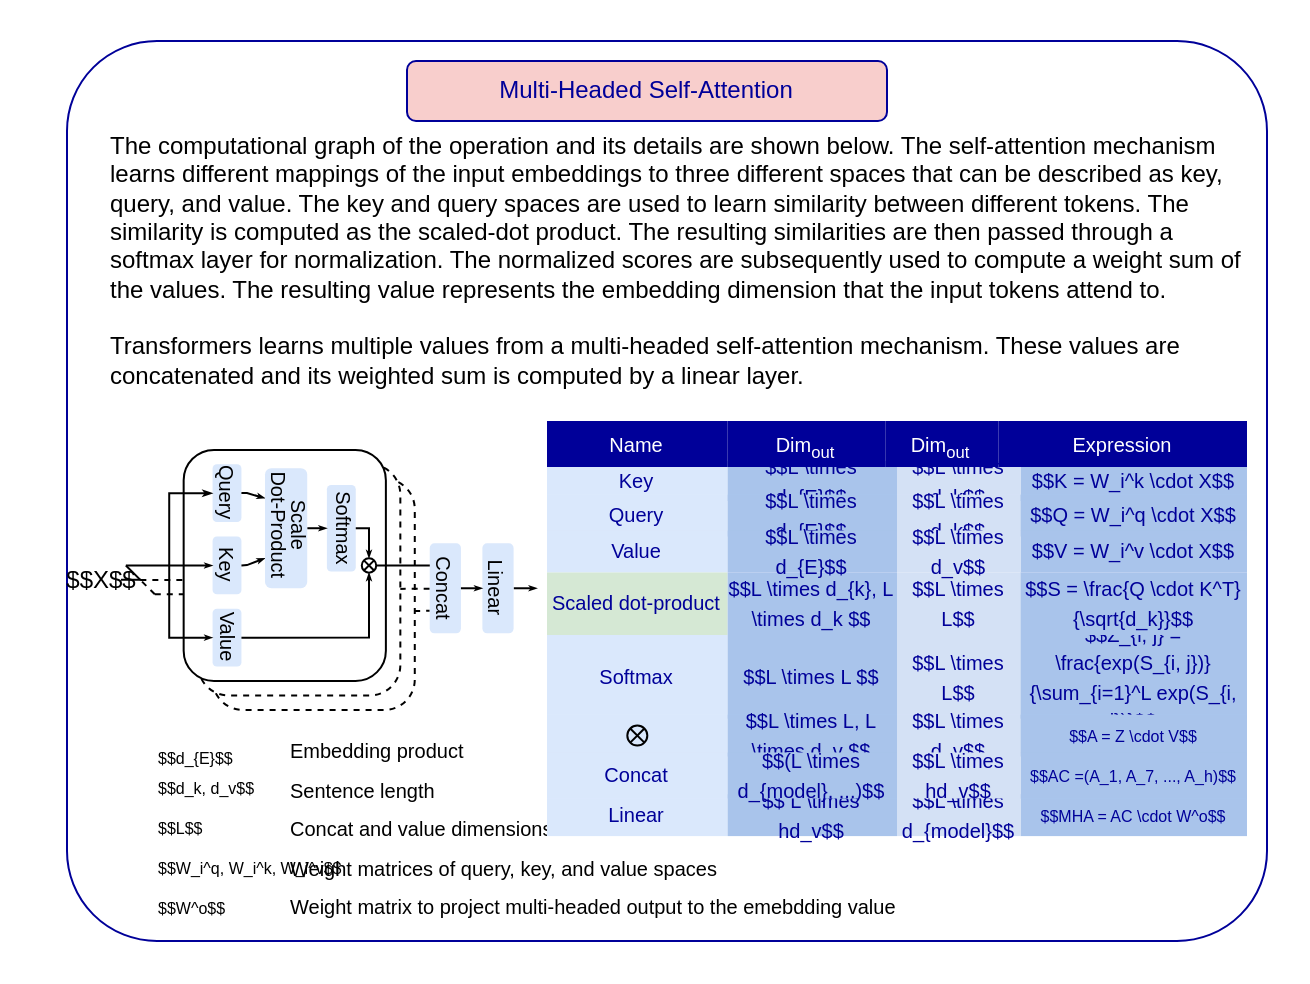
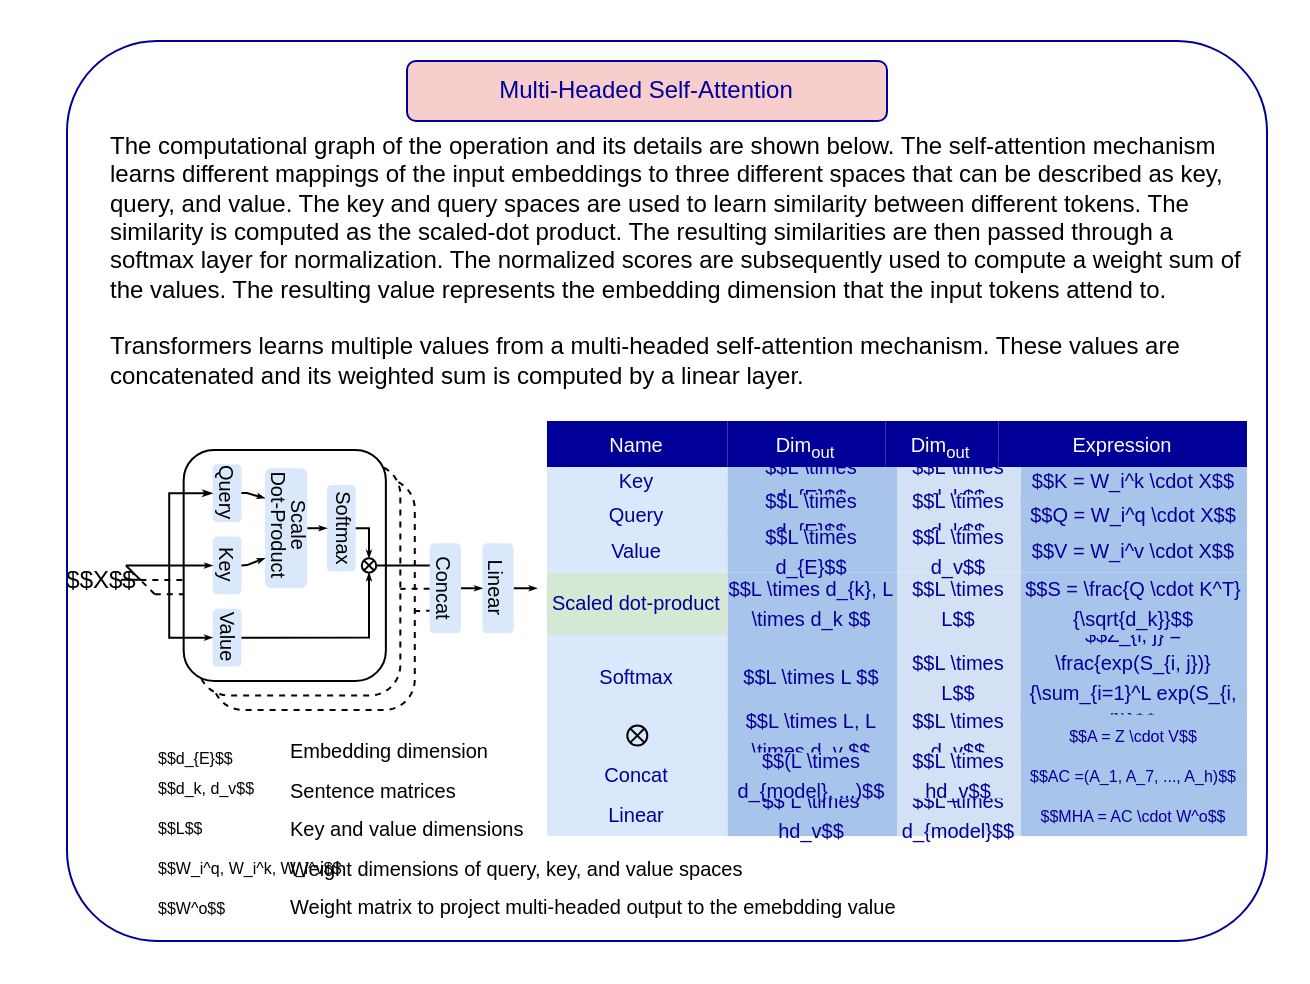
node "Embedding product": label "Embedding product" -> "Embedding dimension"
node "Sentence length": label "Sentence length" -> "Sentence matrices"
node "Concat and value dimensions": label "Concat and value dimensions" -> "Key and value dimensions"
node "Weight matrices of query, key, and value spaces": label "Weight matrices of query, key, and value spaces" -> "Weight dimensions of query, key, and value spaces"
